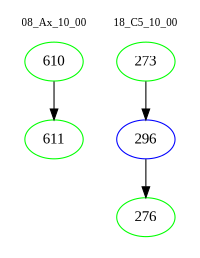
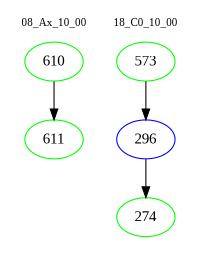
cluster "18_C5_10_00": label "18_C5_10_00" -> "18_C0_10_00"
node "273": label "273" -> "573"
node "276": label "276" -> "274"
